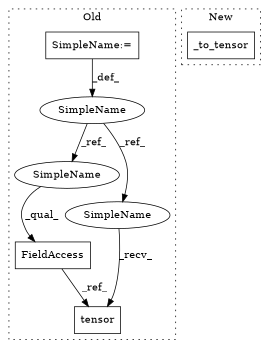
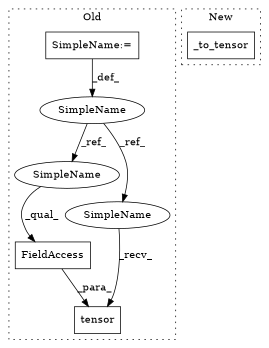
edge "FieldAccess" -> "tensor": label "_ref_" -> "_para_"
